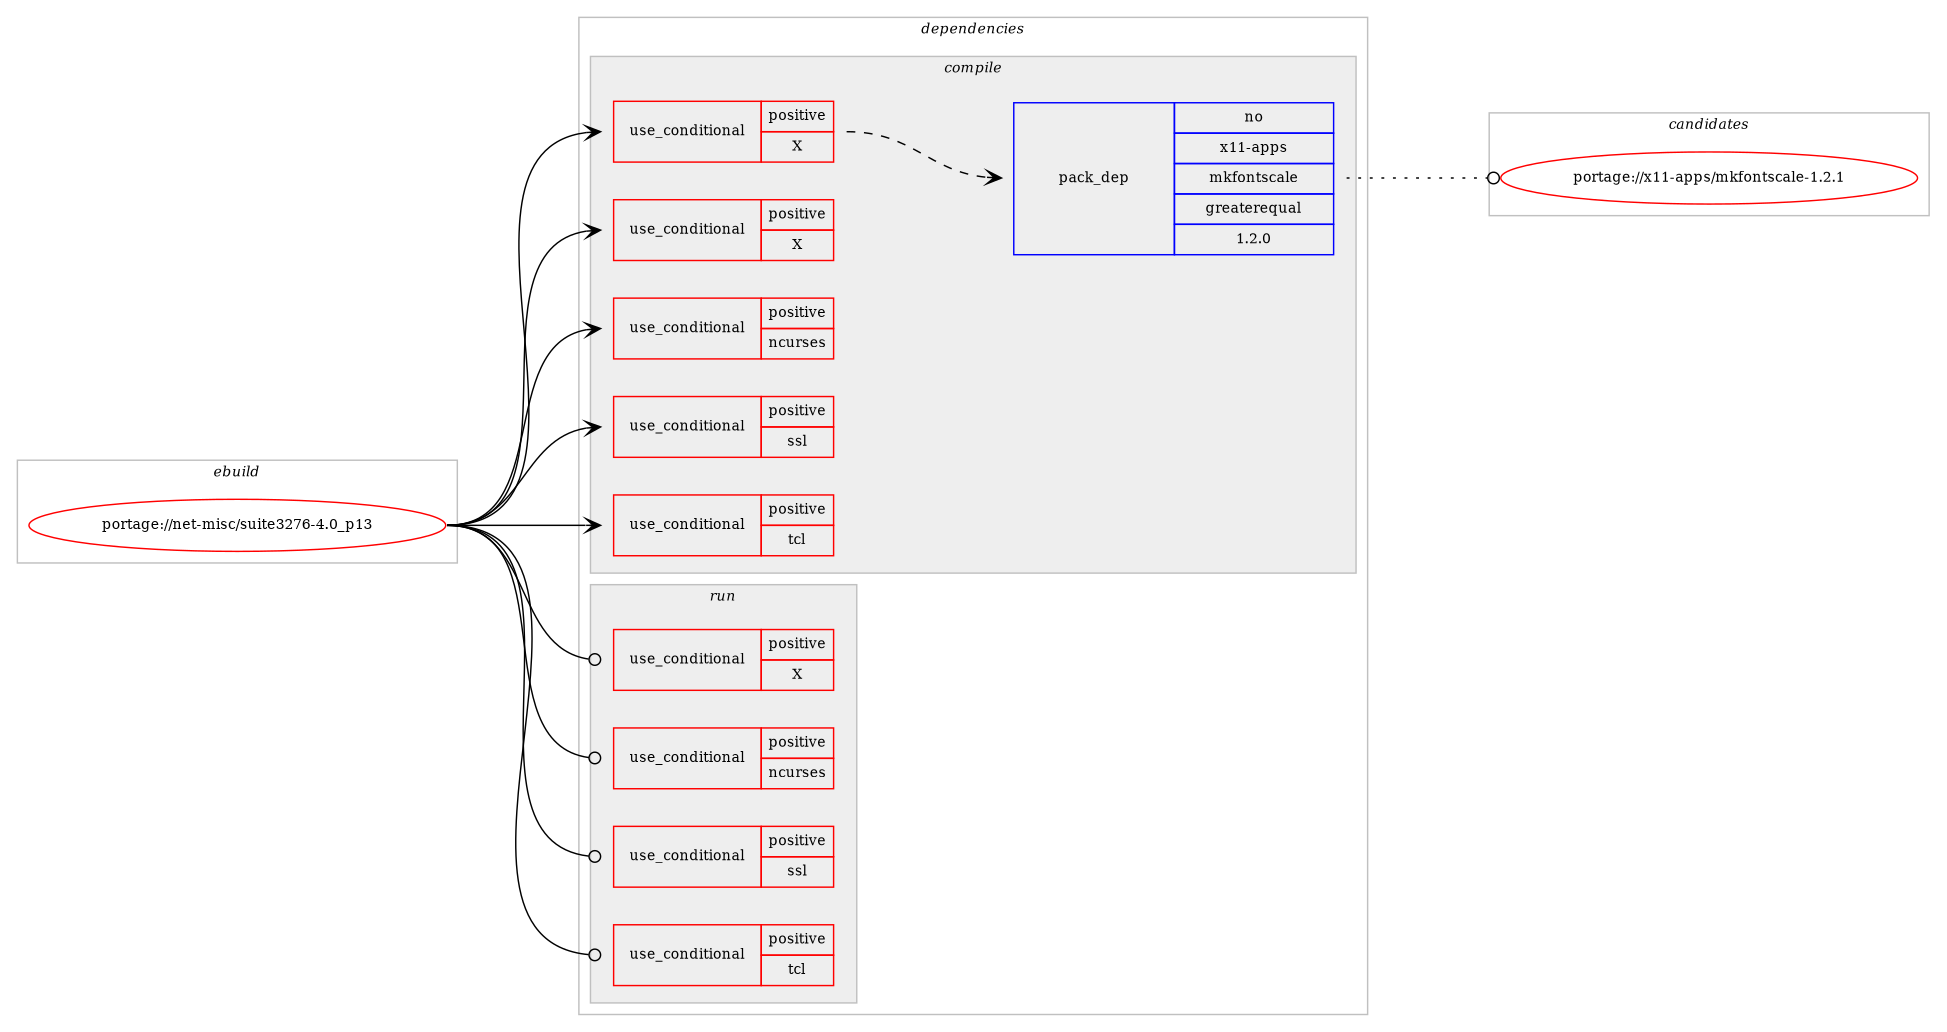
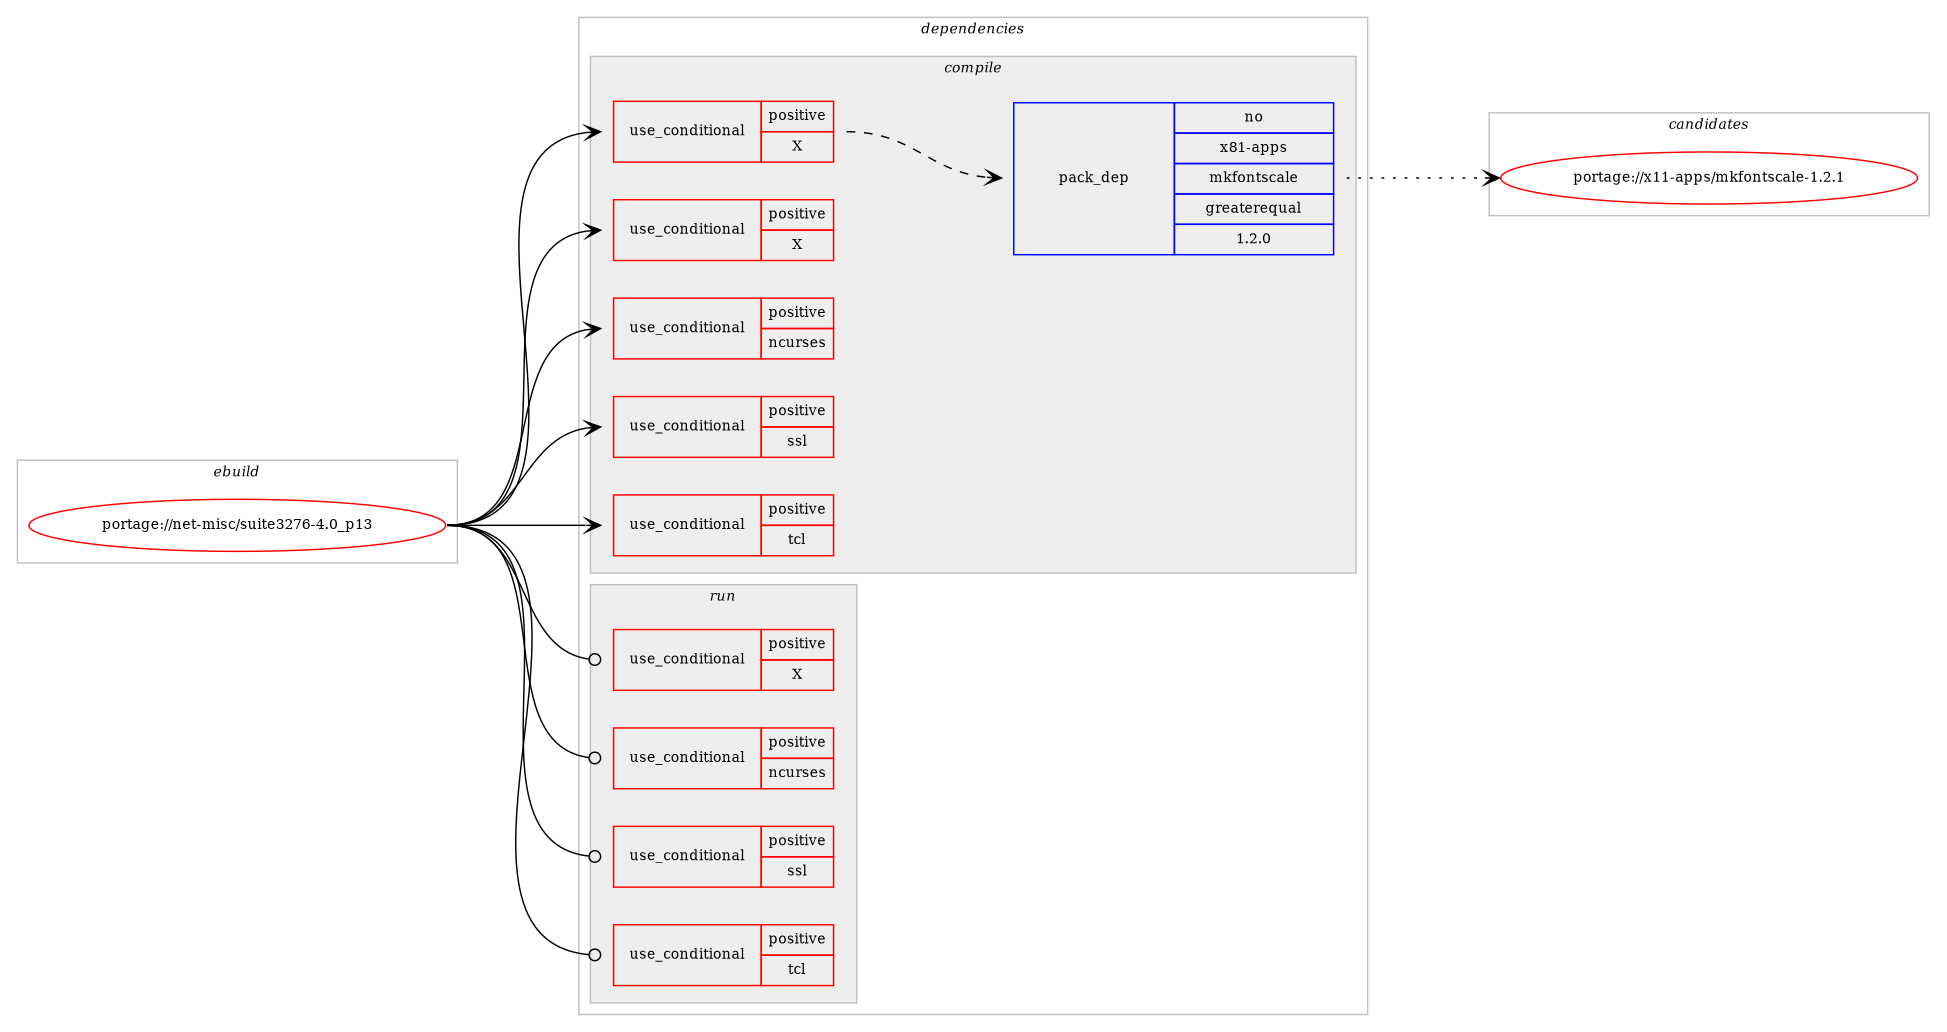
node "pack_dep": text "x11-apps" -> "x81-apps"
edge "pack_dep" -> "portage://x11-apps/mkfontscale-1.2.1": arrowhead odot -> vee
